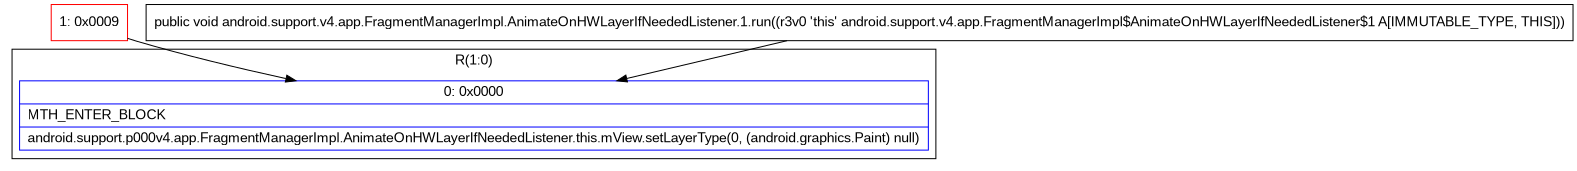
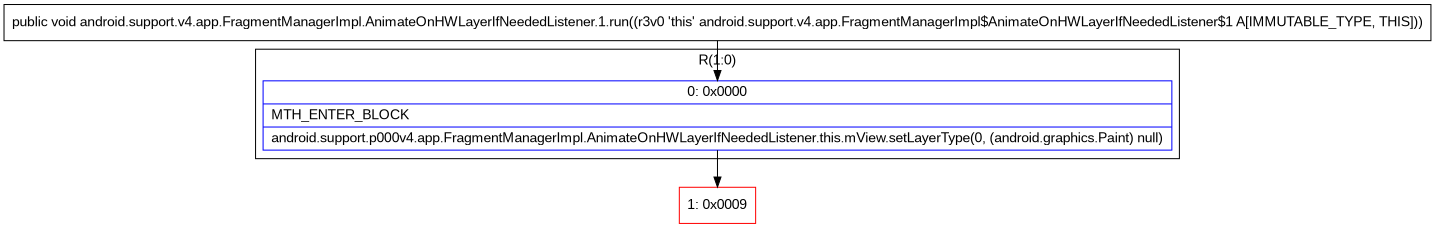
edge "1: 0x0009" -> "0: 0x0000": reversed
